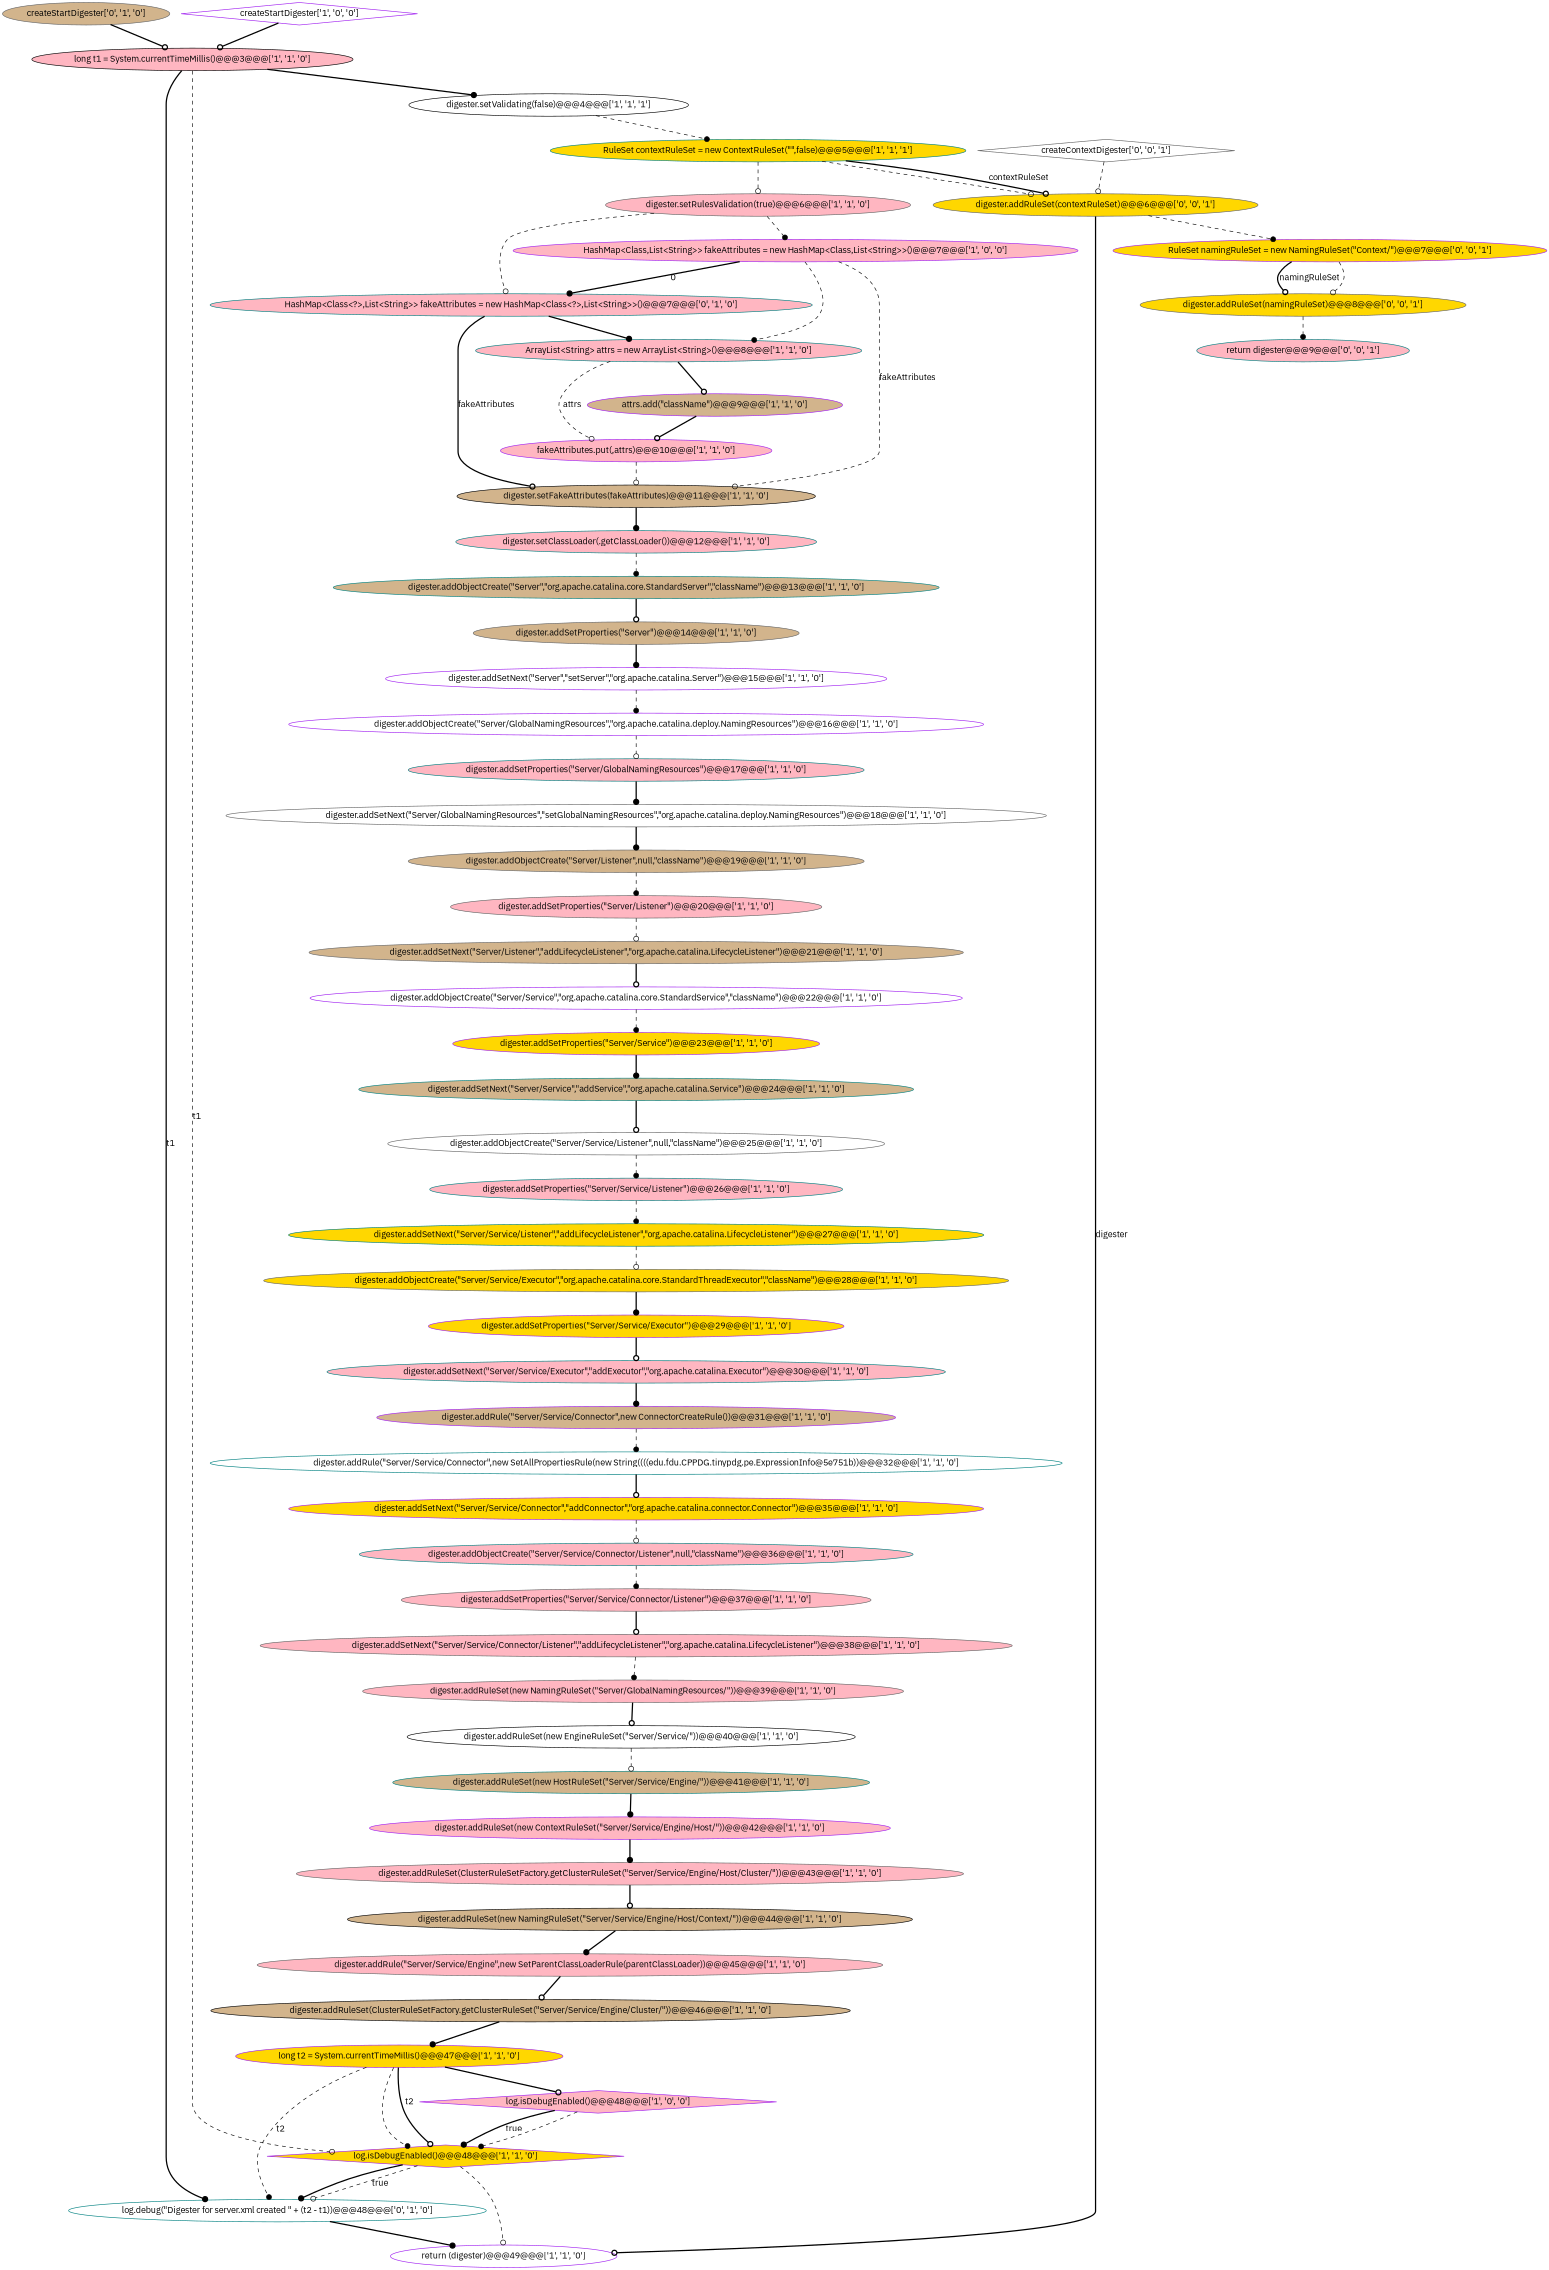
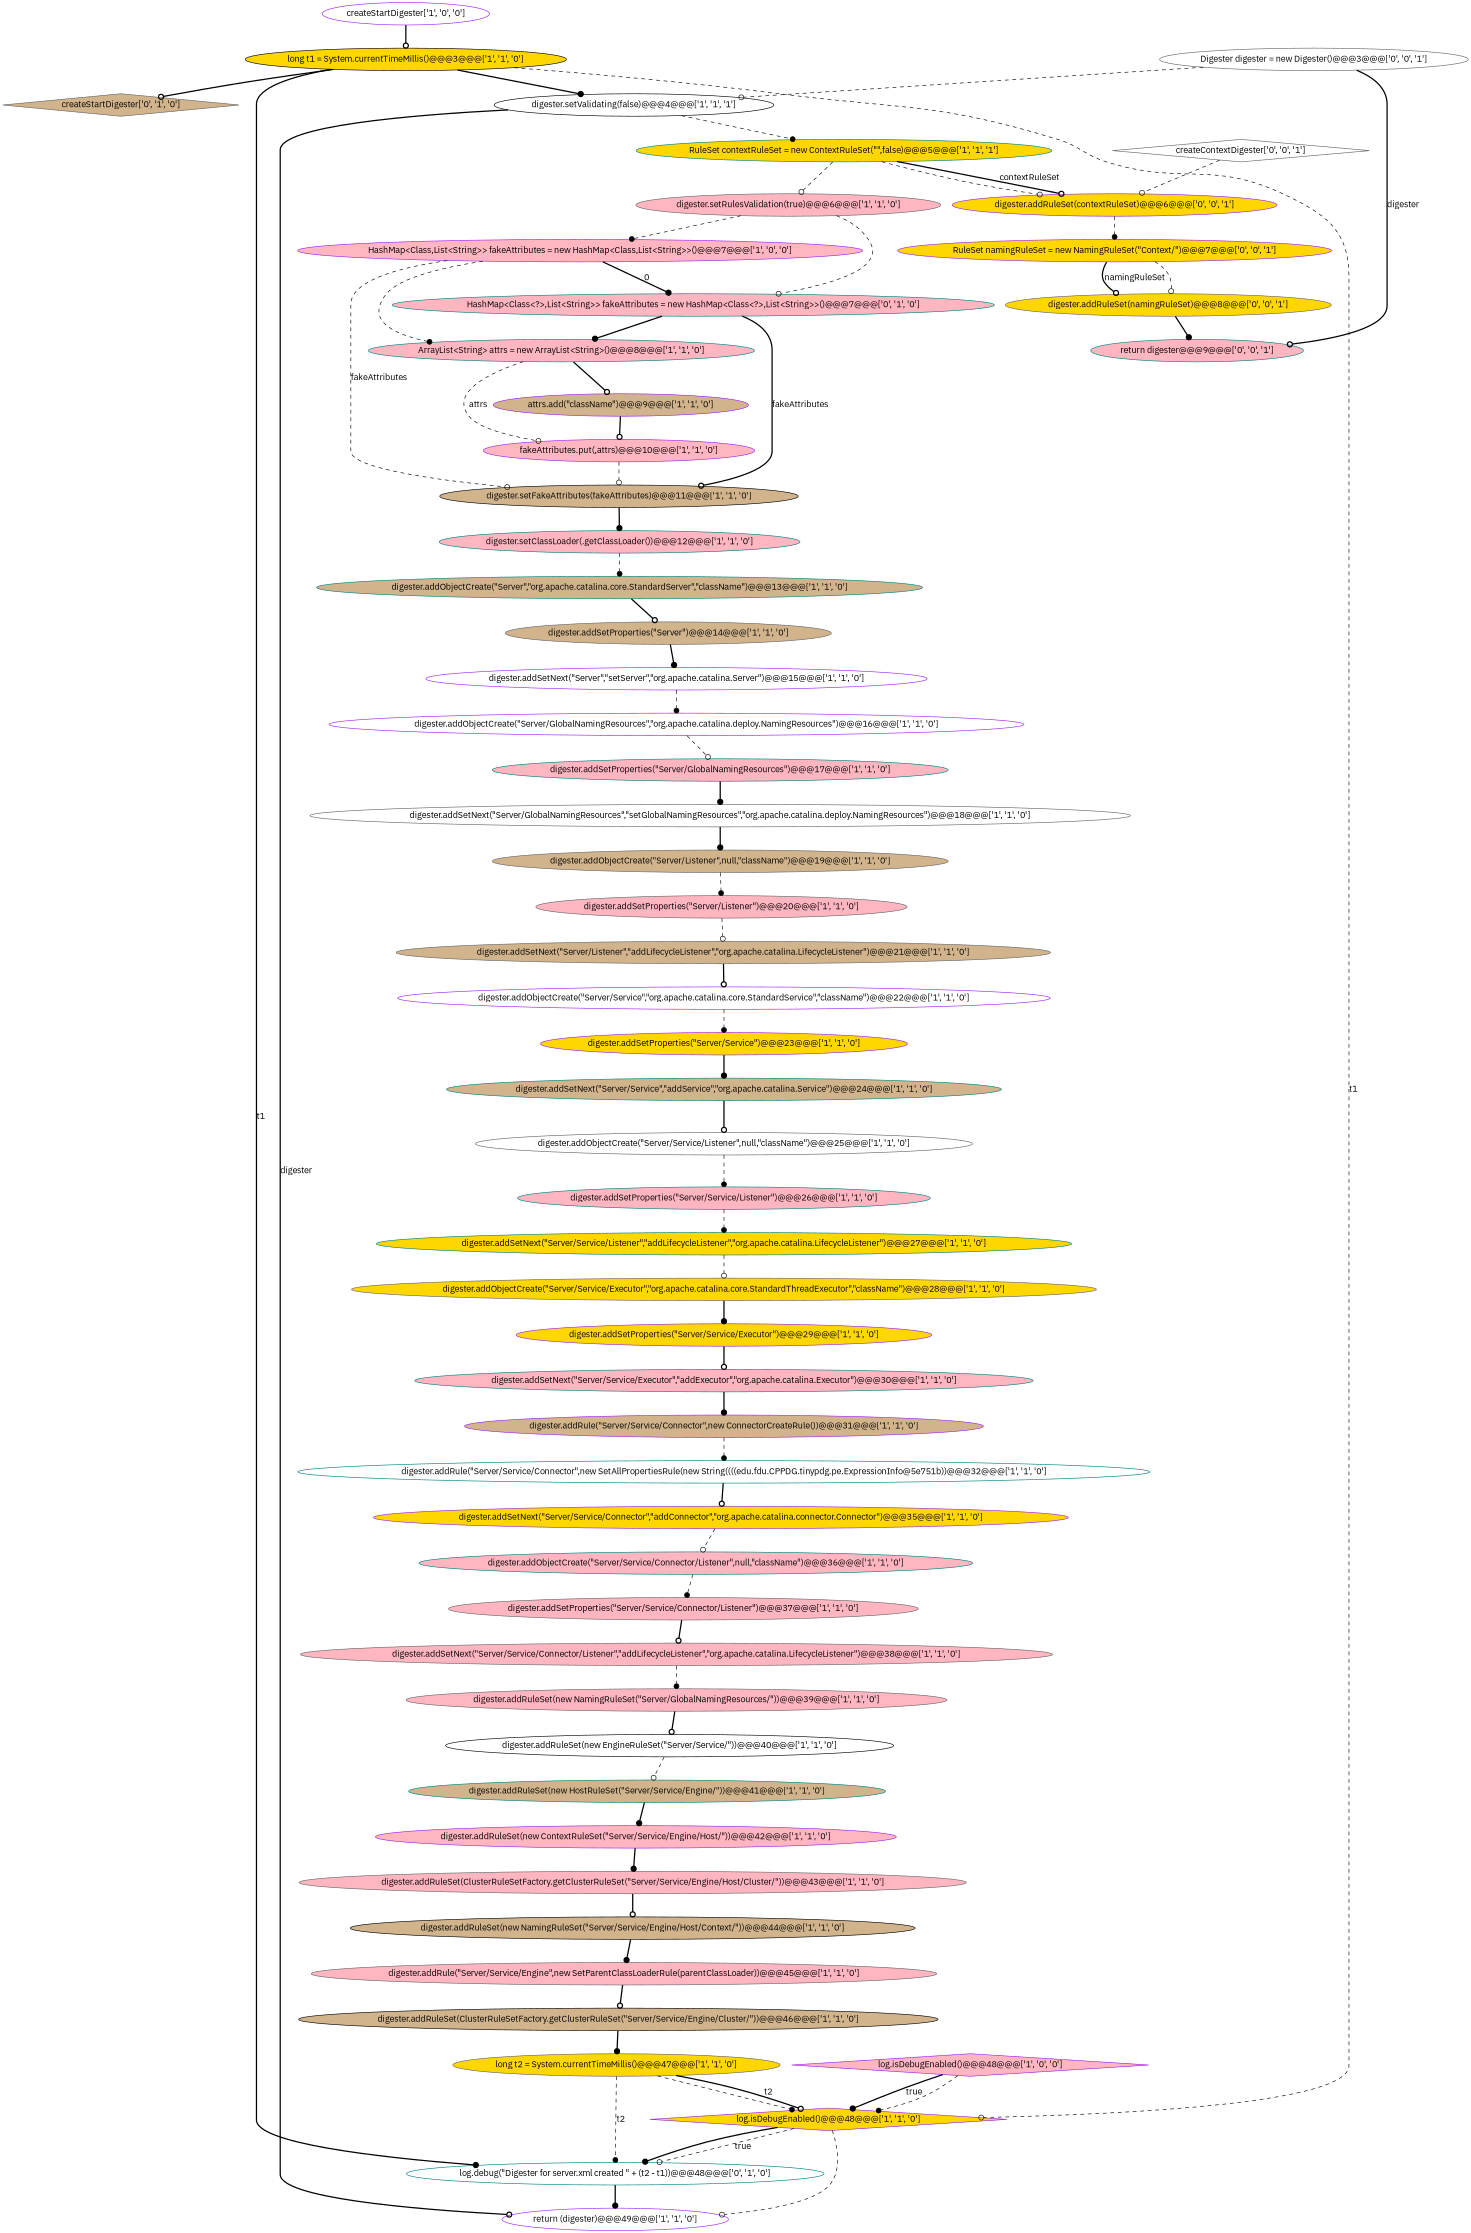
node "createStartDigester['0', '1', '0']": shape ellipse -> diamond
node "createStartDigester['1', '0', '0']": shape diamond -> ellipse
edge "createStartDigester['0', '1', '0']" -> "long t1 = System.currentTimeMillis()@@@3@@@['1', '1', '0']": reversed
node "long t1 = System.currentTimeMillis()@@@3@@@['1', '1', '0']": fillcolor lightpink -> gold
node "Digester digester = new Digester()@@@3@@@['0', '0', '1']": added
node "digester.addRuleSet(contextRuleSet)@@@6@@@['0', '0', '1']": color gray40 -> purple
edge "digester.addRuleSet(namingRuleSet)@@@8@@@['0', '0', '1']" -> "return digester@@@9@@@['0', '0', '1']": style dashed -> bold
edge "digester.addRuleSet(contextRuleSet)@@@6@@@['0', '0', '1']" -> "return (digester)@@@49@@@['1', '1', '0']": now "digester.setValidating(false)@@@4@@@['1', '1', '1']" -> "return (digester)@@@49@@@['1', '1', '0']"
node "long t2 = System.currentTimeMillis()@@@47@@@['1', '1', '0']": color purple -> gray40
edge "long t2 = System.currentTimeMillis()@@@47@@@['1', '1', '0']" -> "log.isDebugEnabled()@@@48@@@['1', '0', '0']": removed
